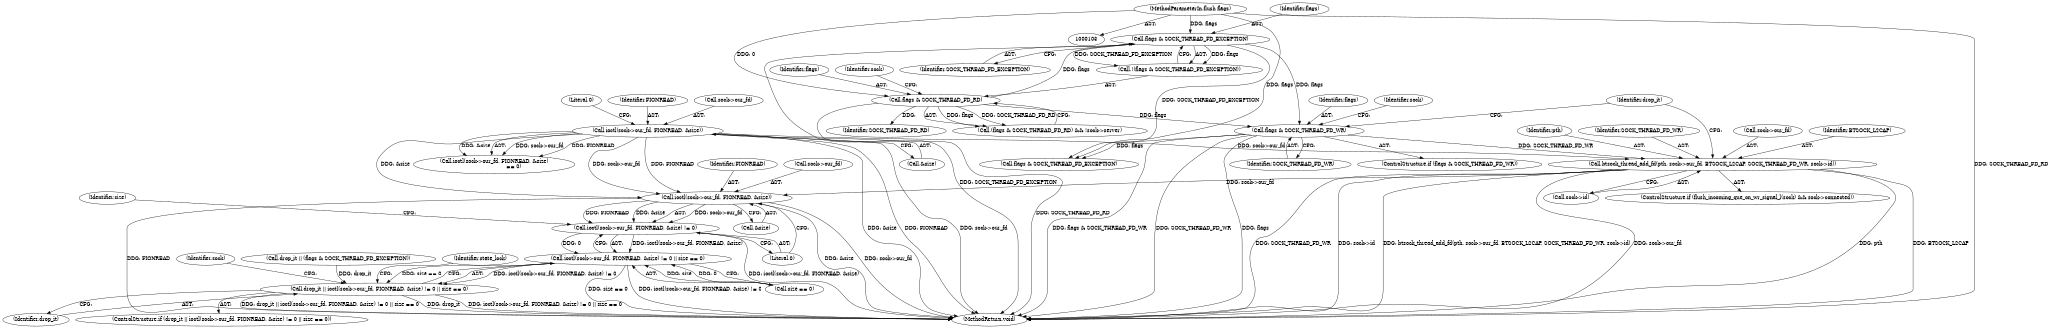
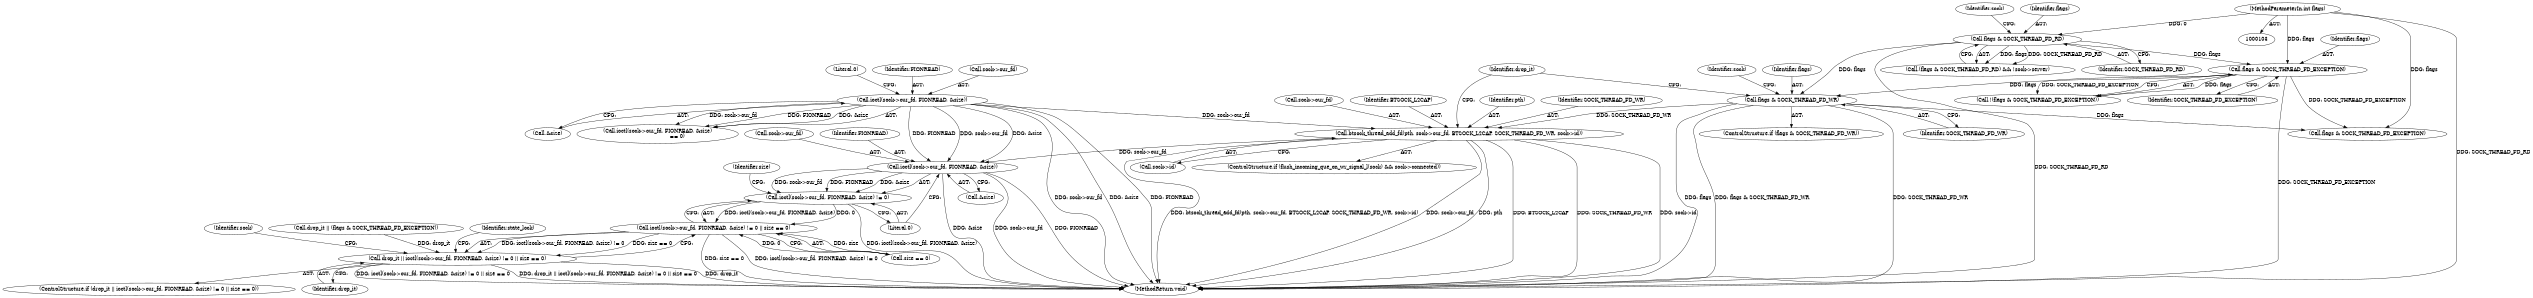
node "(MethodParameterIn,flush flags)": label "(MethodParameterIn,flush flags)" -> "(MethodParameterIn,int flags)"
edge "(Call,!(flags & SOCK_THREAD_FD_EXCEPTION))" -> "(Call,flags & SOCK_THREAD_FD_RD)": now "(Identifier,SOCK_THREAD_FD_RD)" -> "(Call,flags & SOCK_THREAD_FD_RD)"
edge "(Call,flags & SOCK_THREAD_FD_RD)" -> "(Identifier,SOCK_THREAD_FD_RD)": label "DDG: " -> "CFG: "
